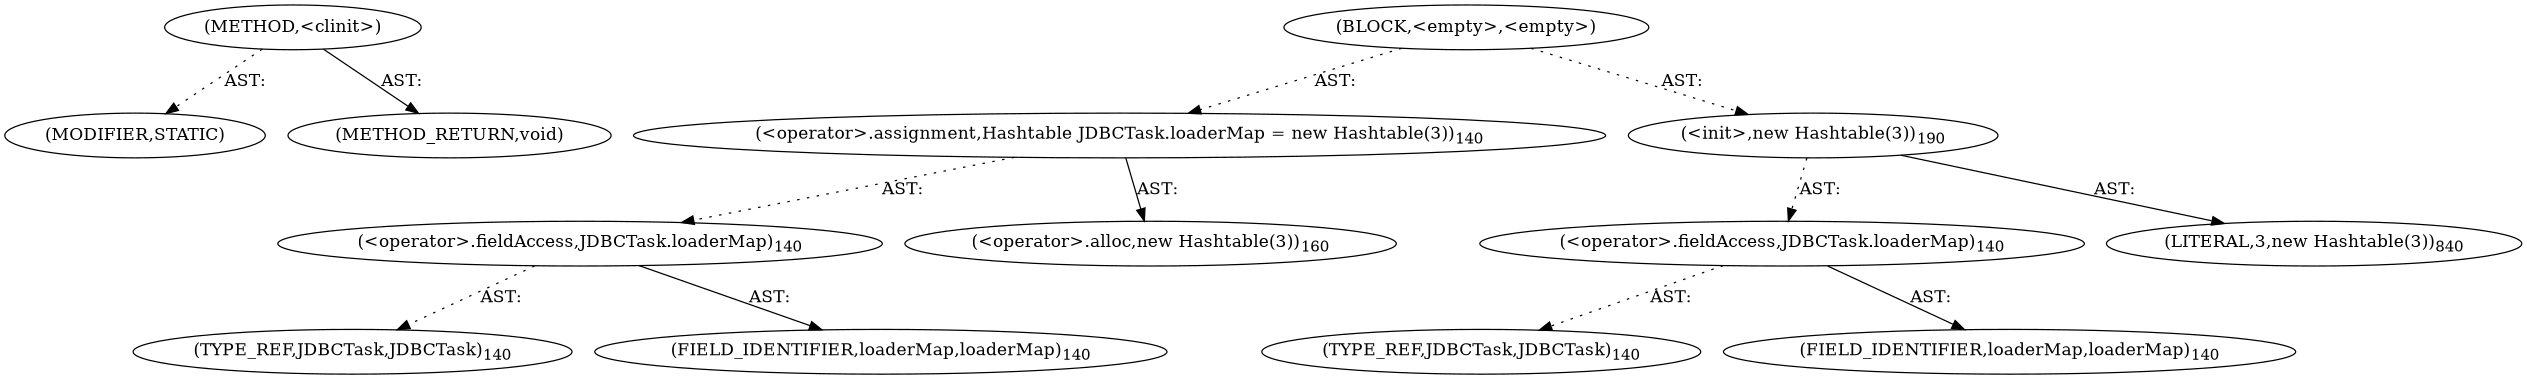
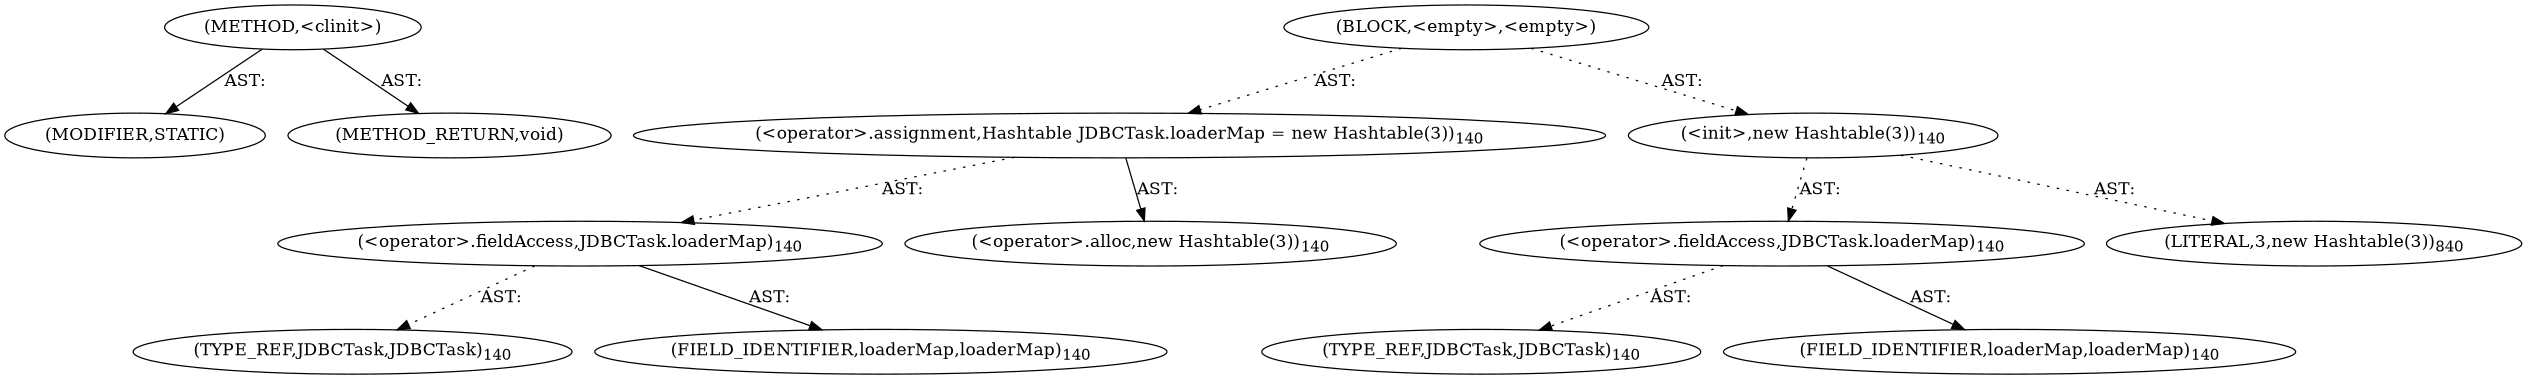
edge "(METHOD,<clinit>)" -> "(MODIFIER,STATIC)": style dotted -> solid
node "(<init>,new Hashtable(3))": text "190" -> "140"
edge "(<init>,new Hashtable(3))" -> "(LITERAL,3,new Hashtable(3))": style solid -> dotted
node "(<operator>.alloc,new Hashtable(3))": text "160" -> "140"
